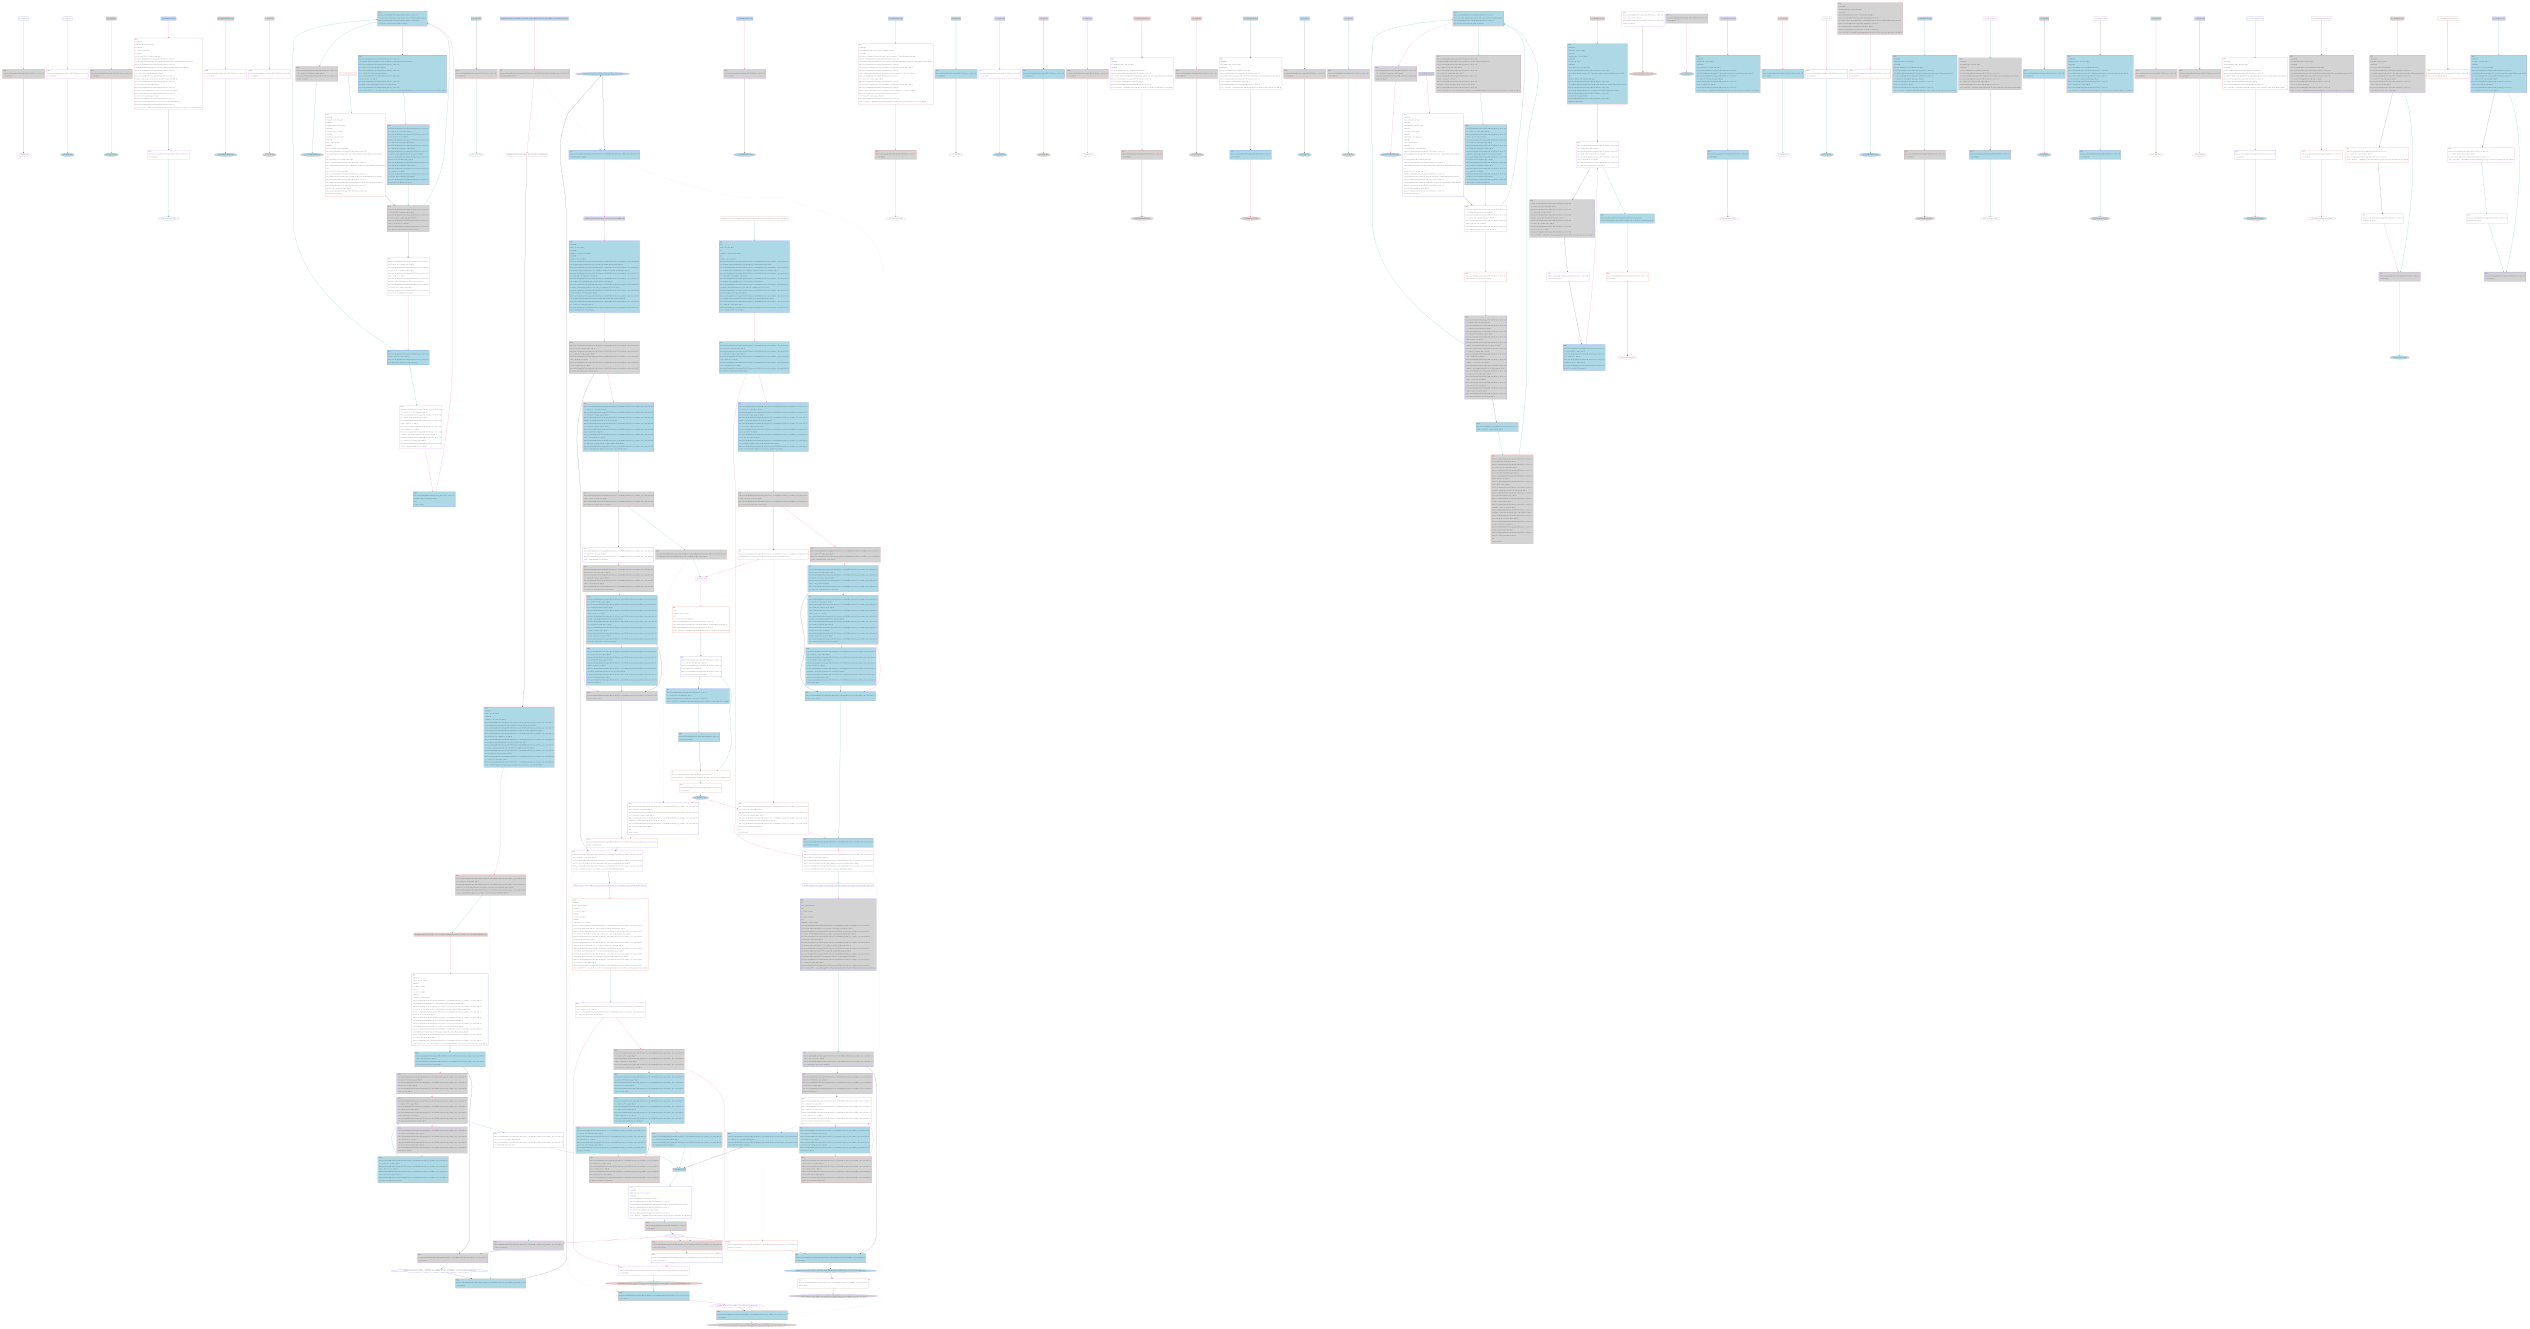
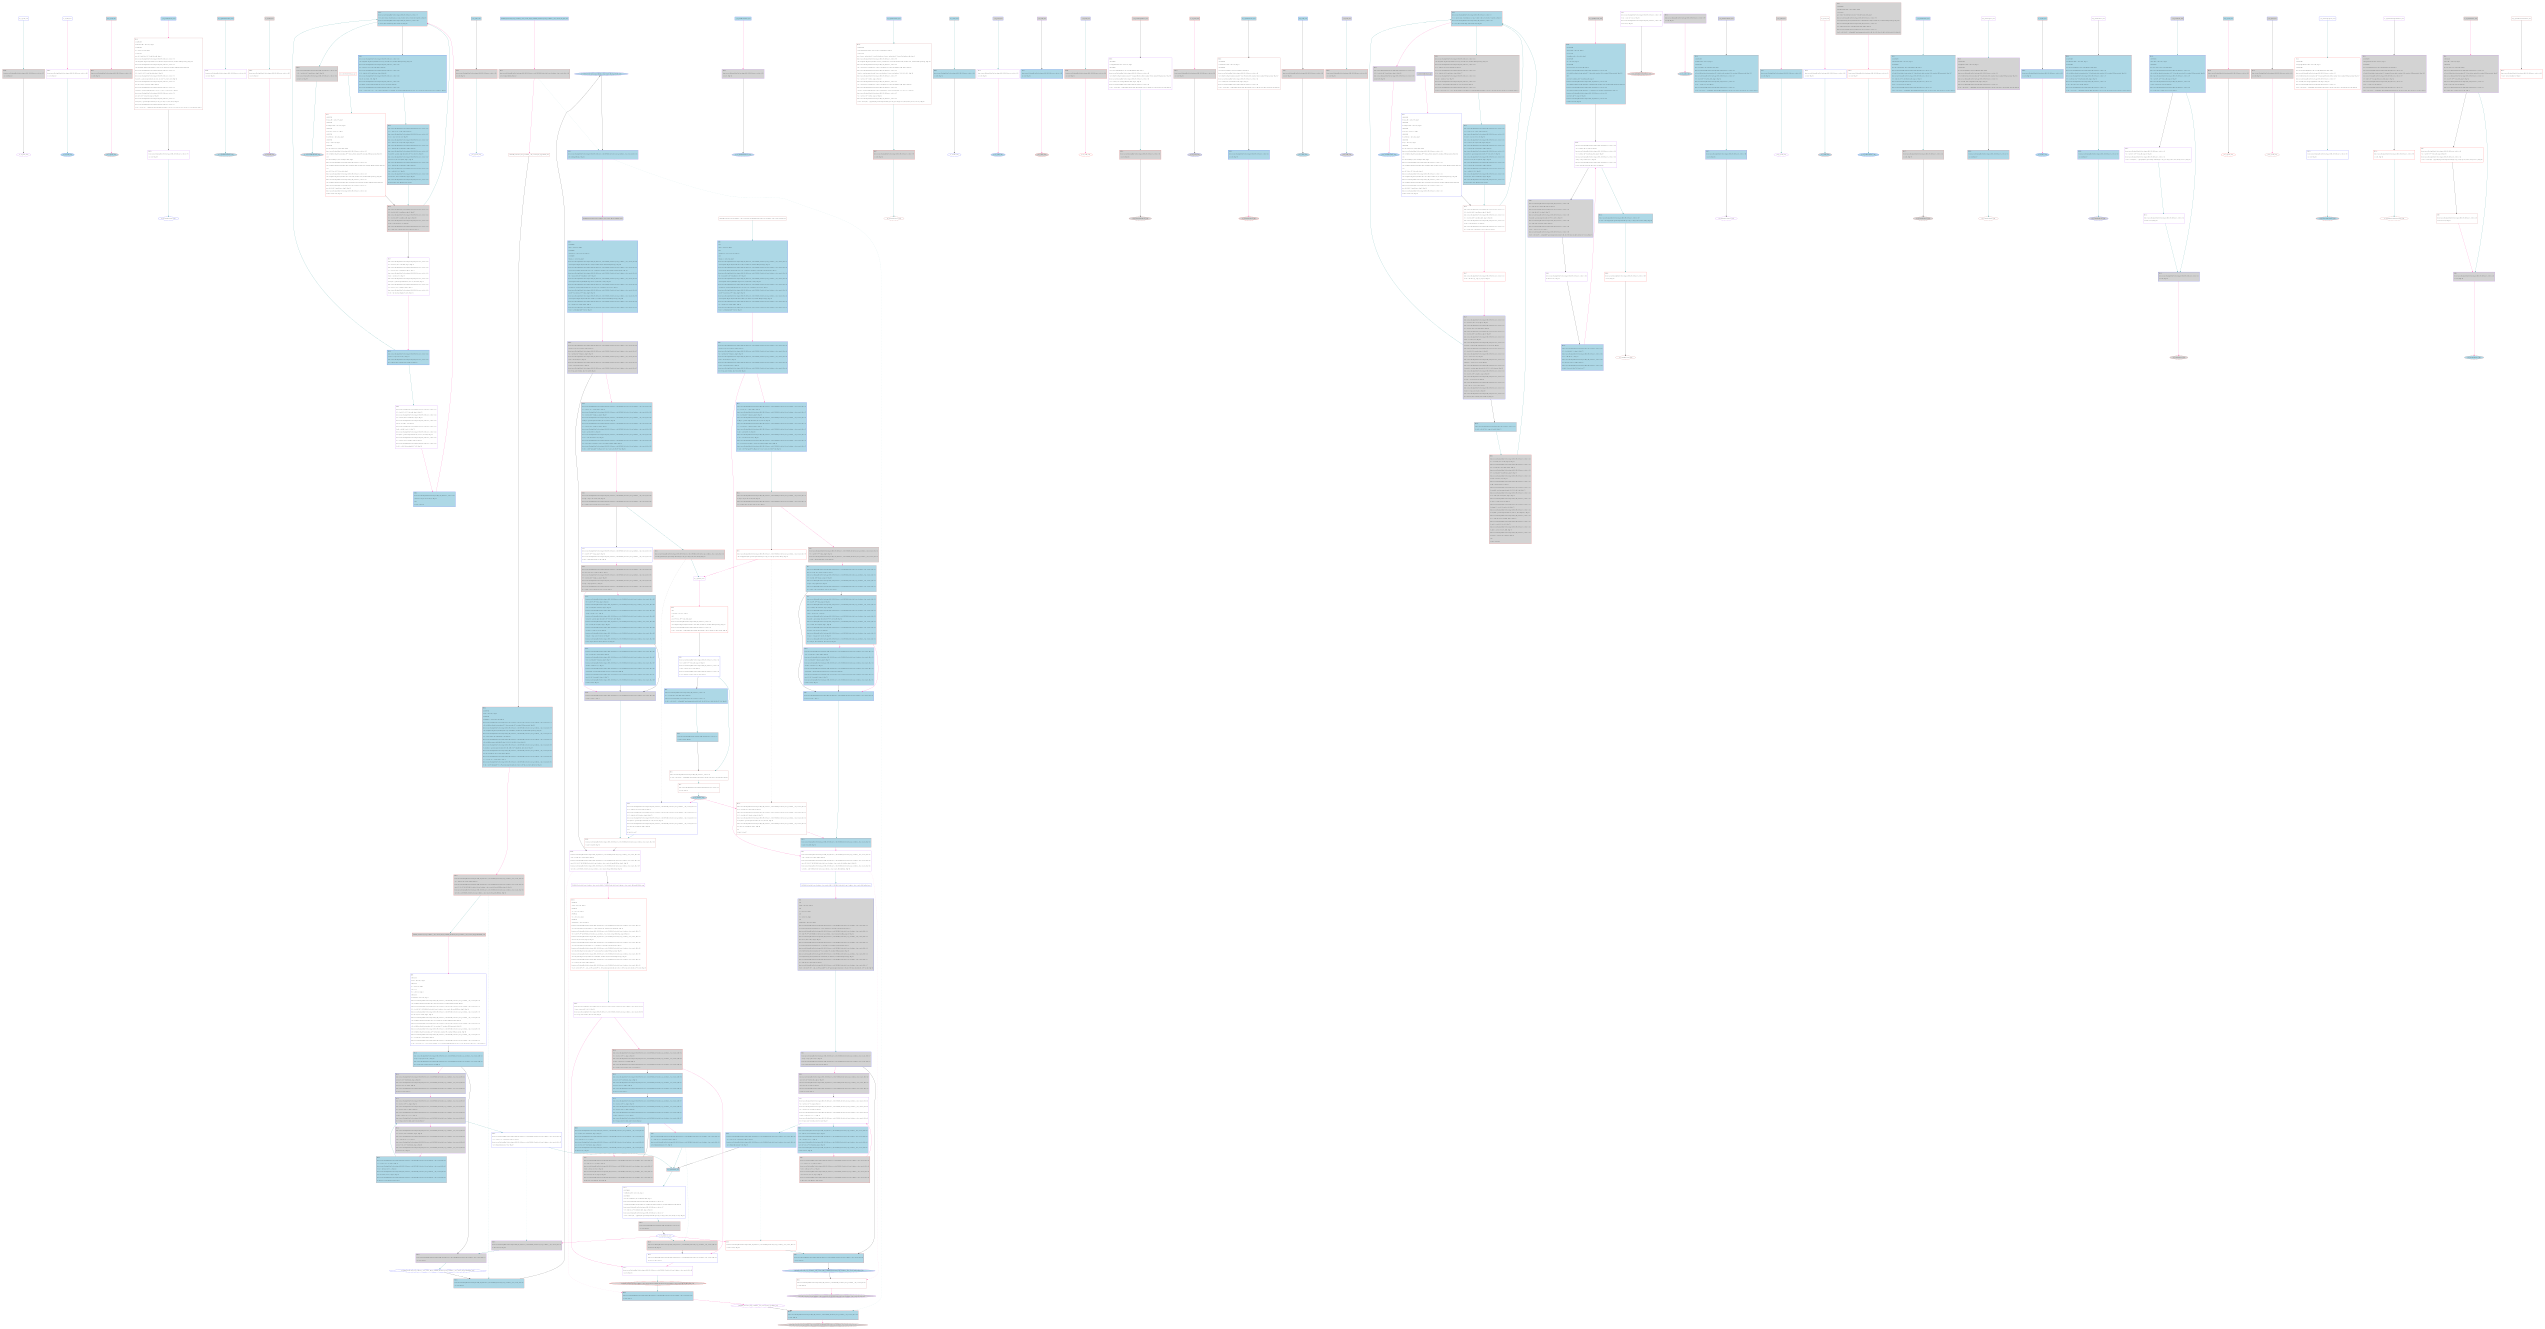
node "{io_ll_printWLine_end}": added
